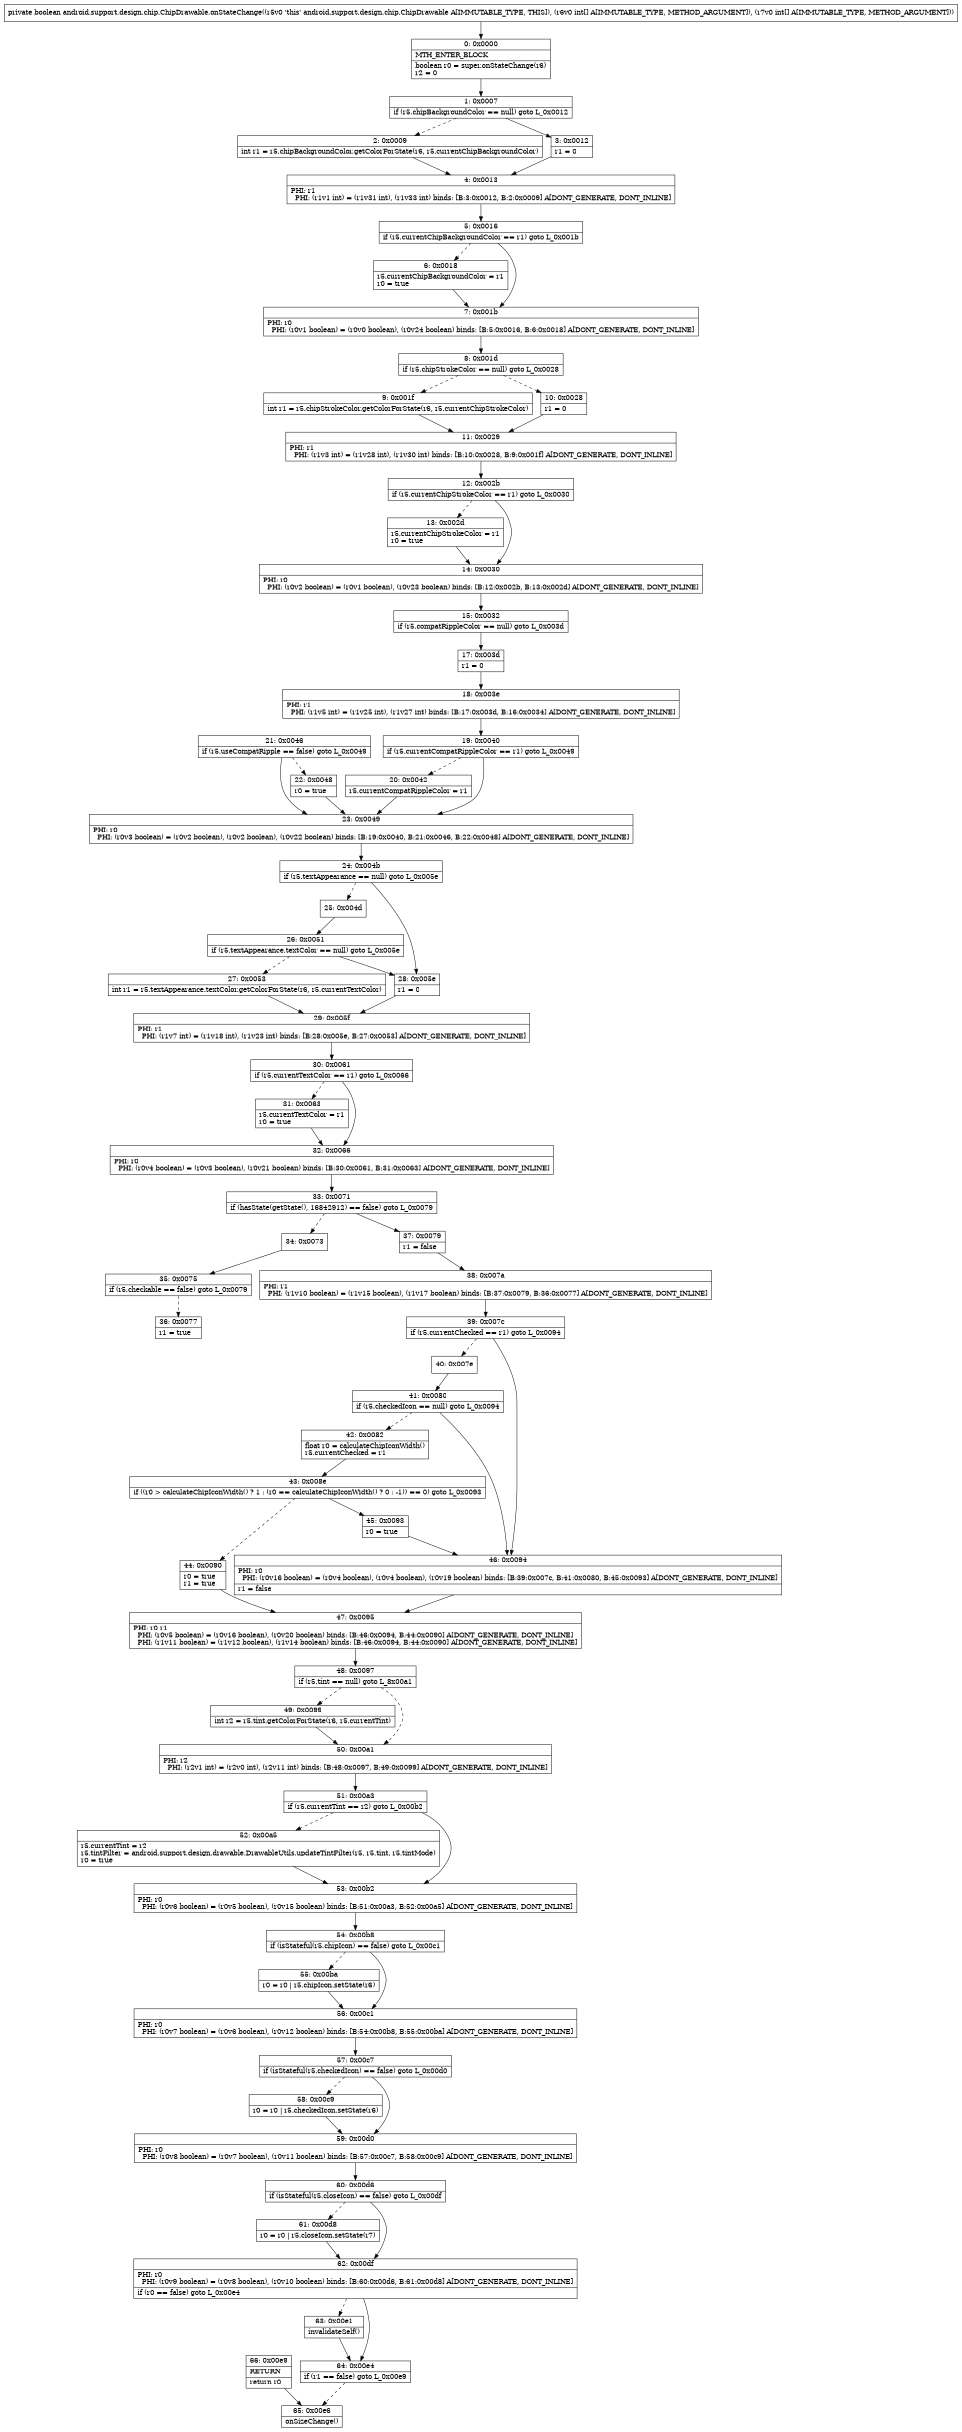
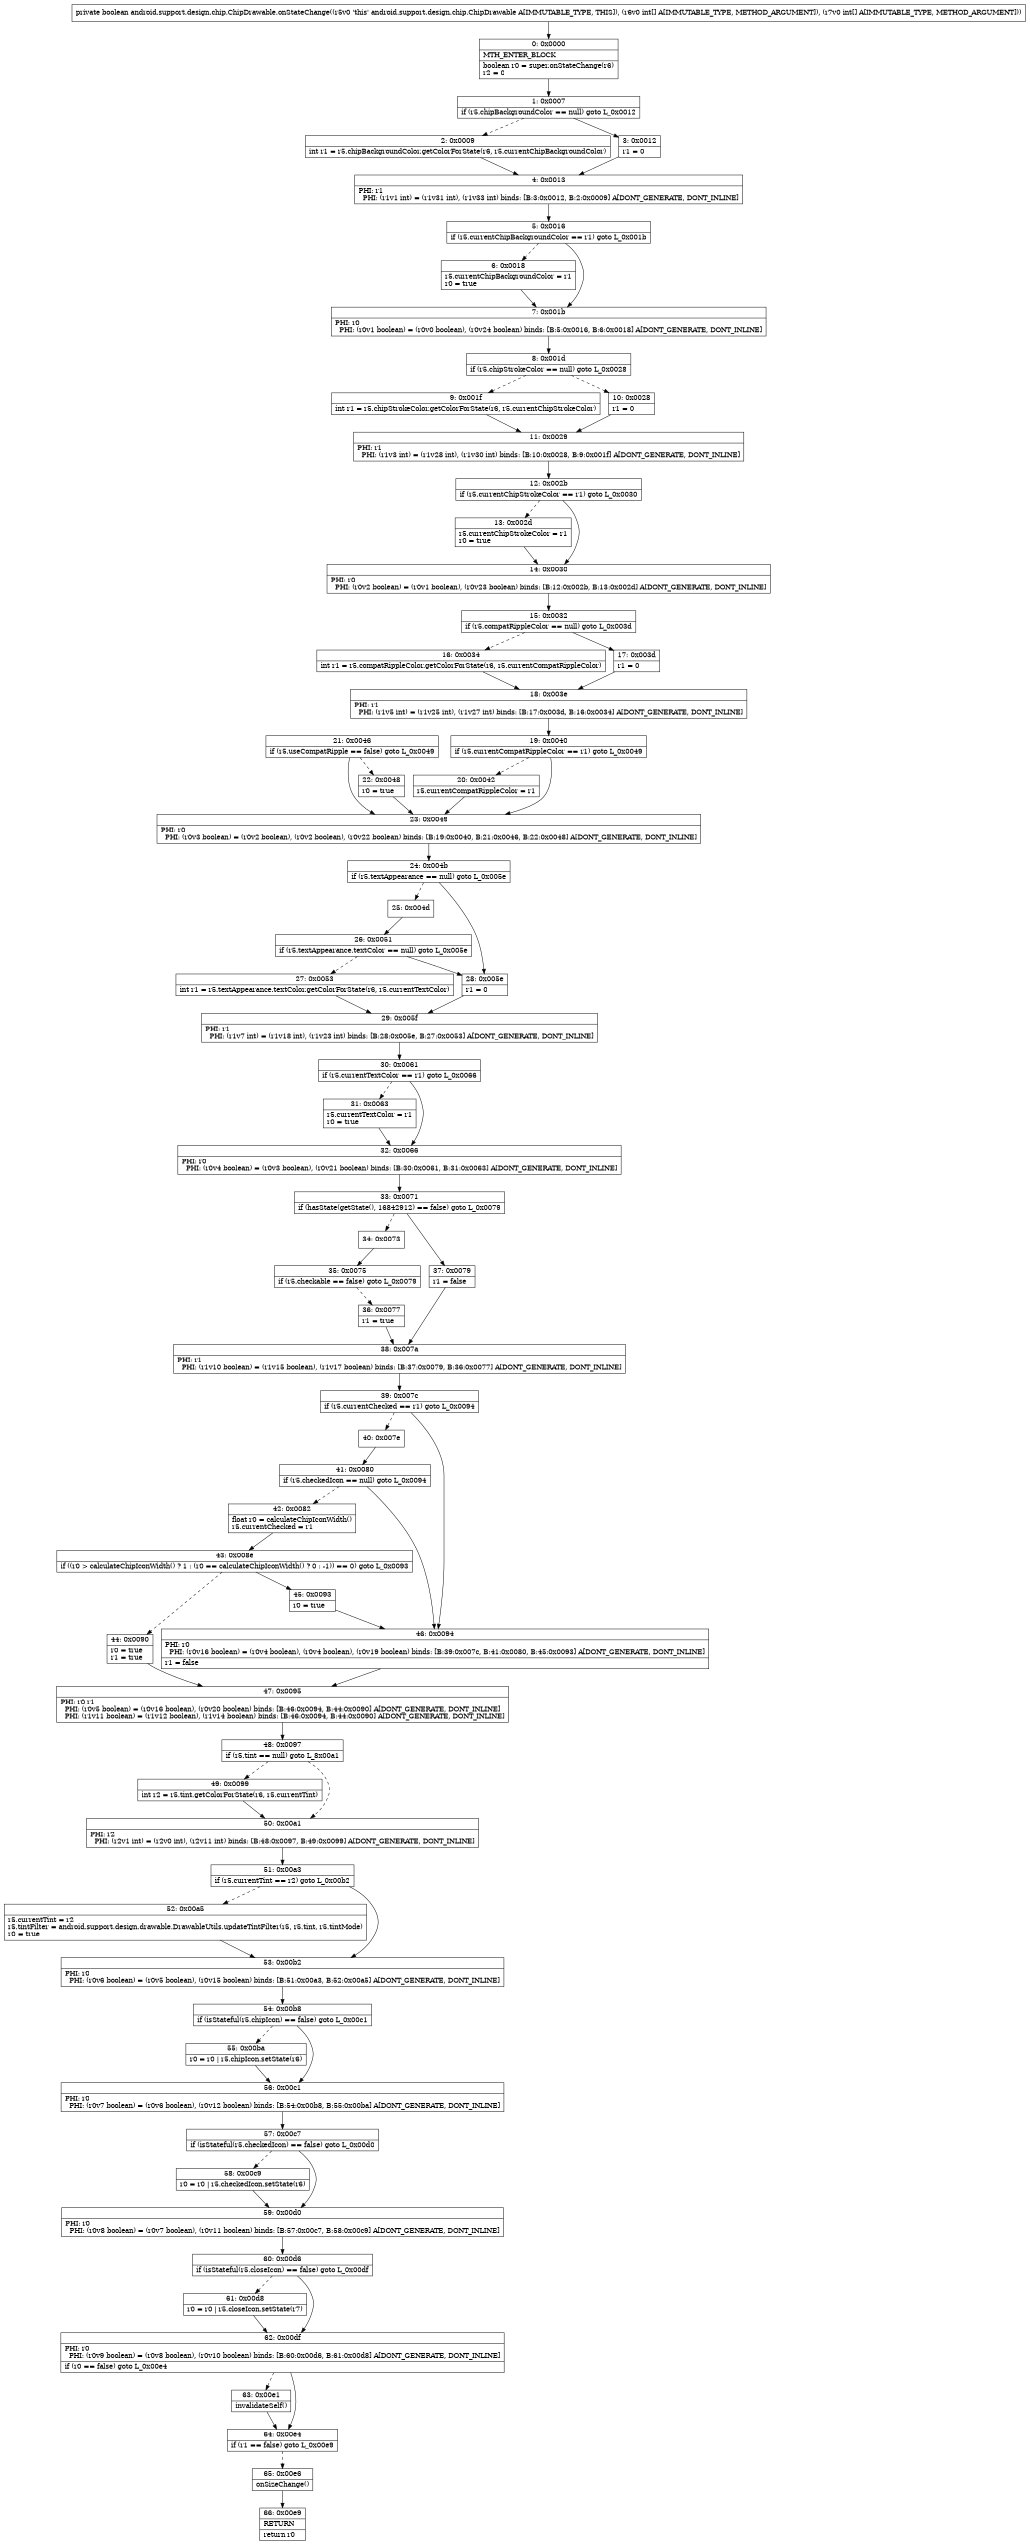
node "16: 0x0034": added
edge "36: 0x0077" -> "38: 0x007a": added
edge "66: 0x00e9" -> "65: 0x00e6": reversed
